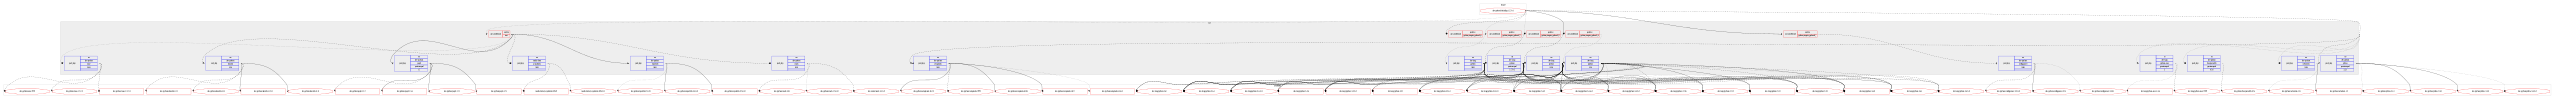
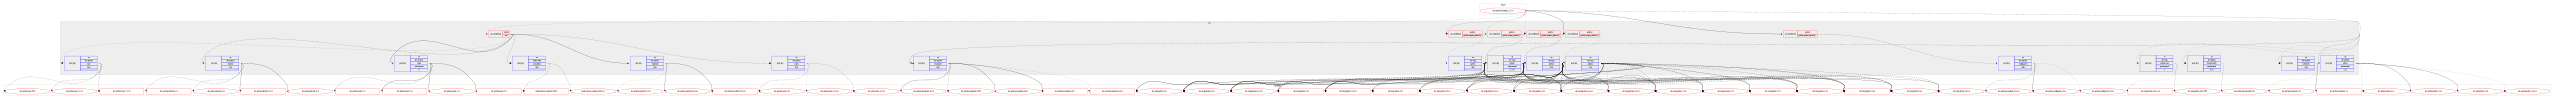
node "dev-python/configparser-3.5.0-r1": label "dev-python/configparser-3.5.0-r1" -> "dev-python/setuptools-3.5.0-r1"
node "dev-python/pillow-5.2.0": label "dev-python/pillow-5.2.0" -> "dev-pack/pillow-5.2.0"
